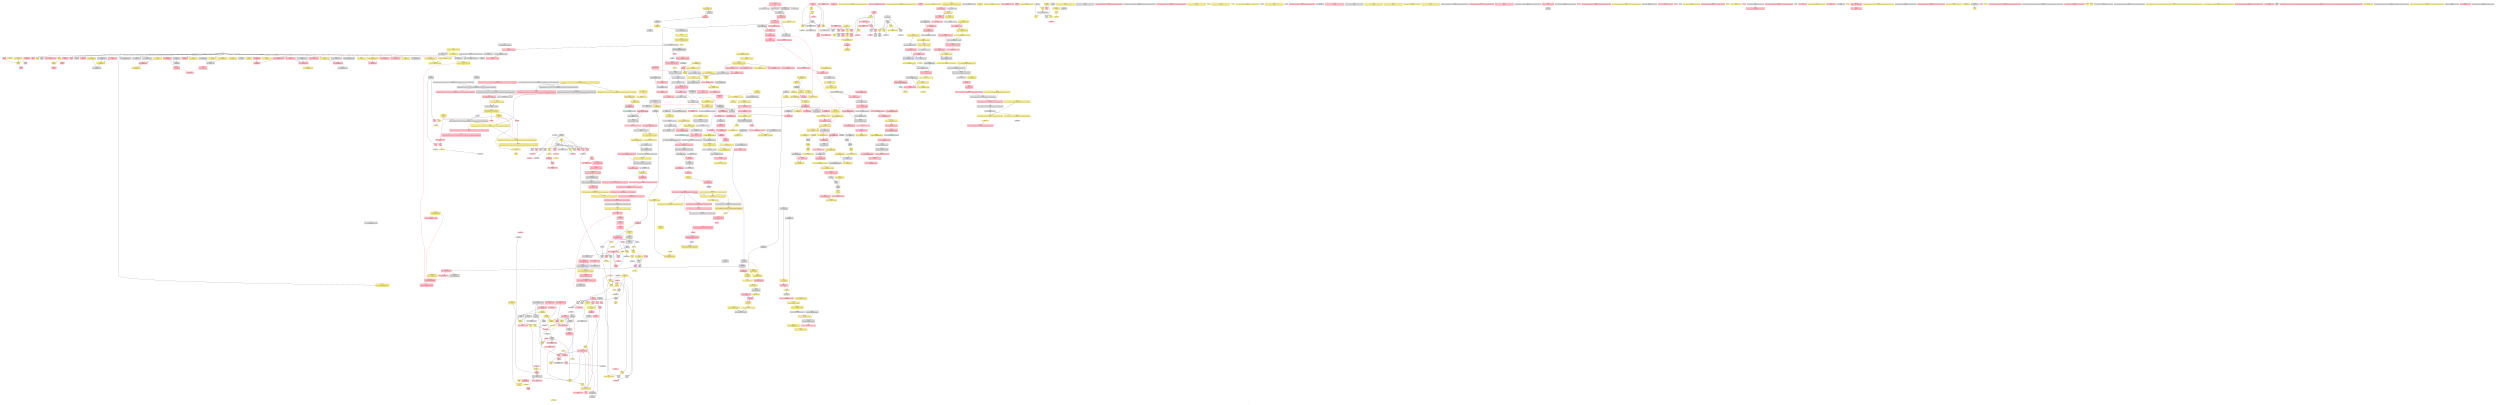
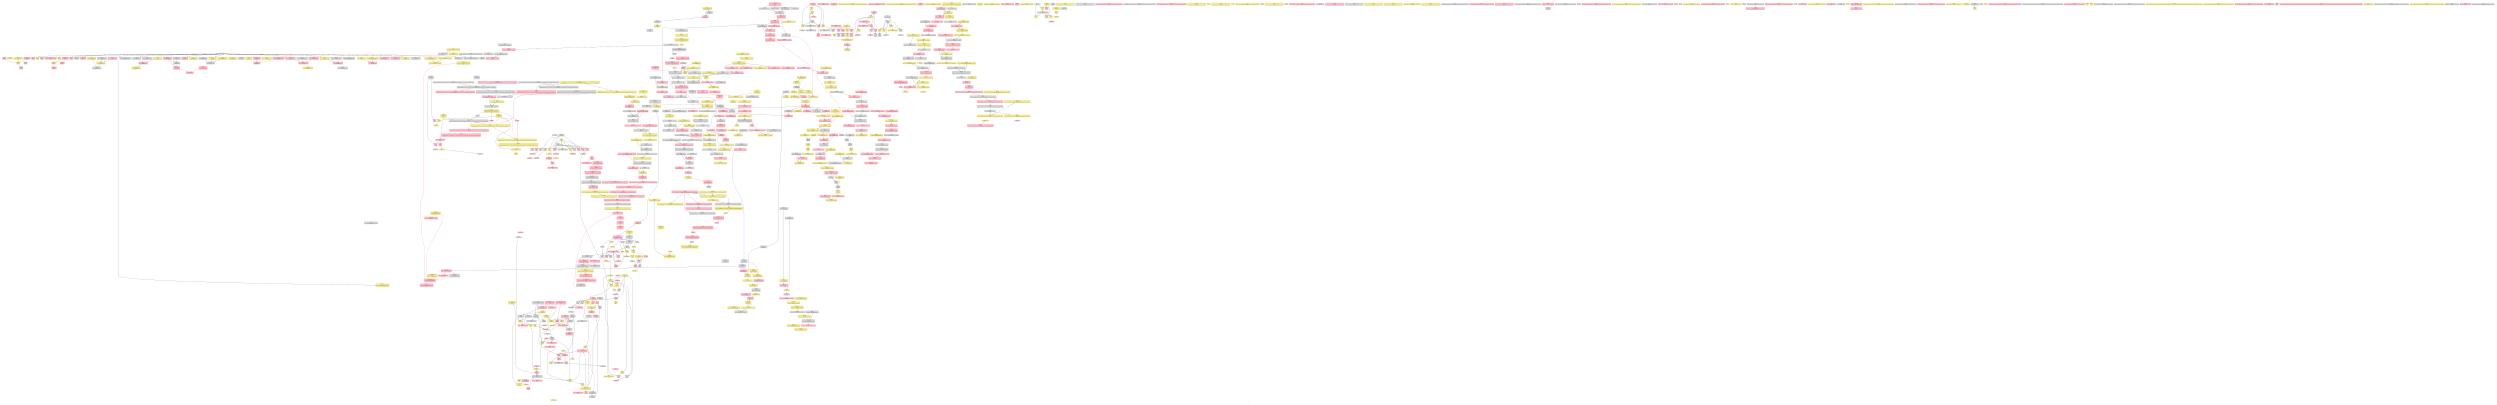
node "NodeID: 126": removed
node "NodeID: 318": removed
